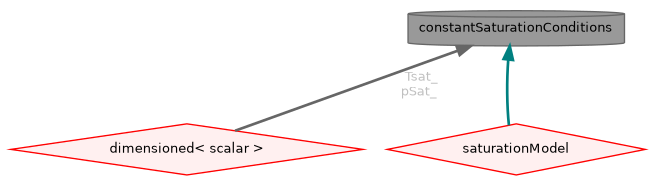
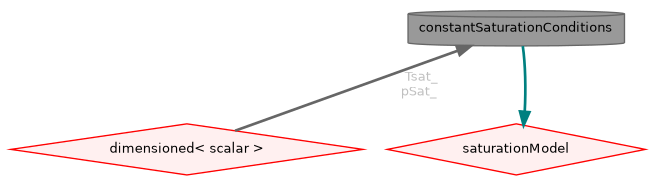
edge "saturationModel" -> "constantSaturationConditions": reversed
